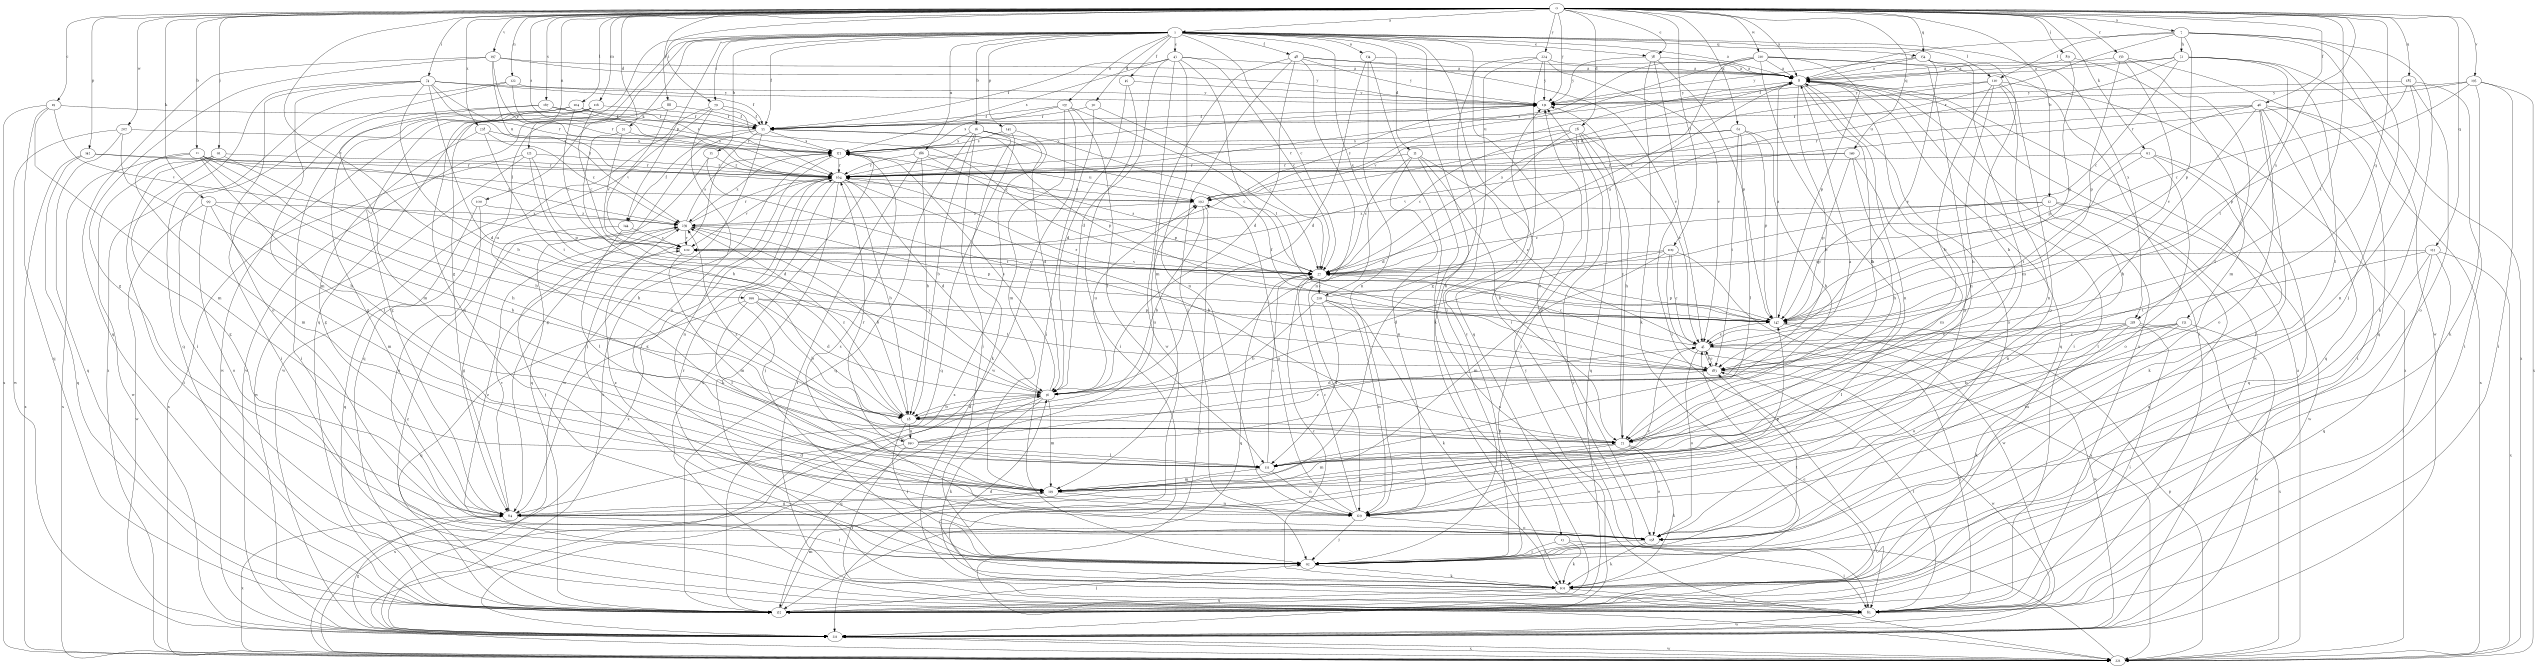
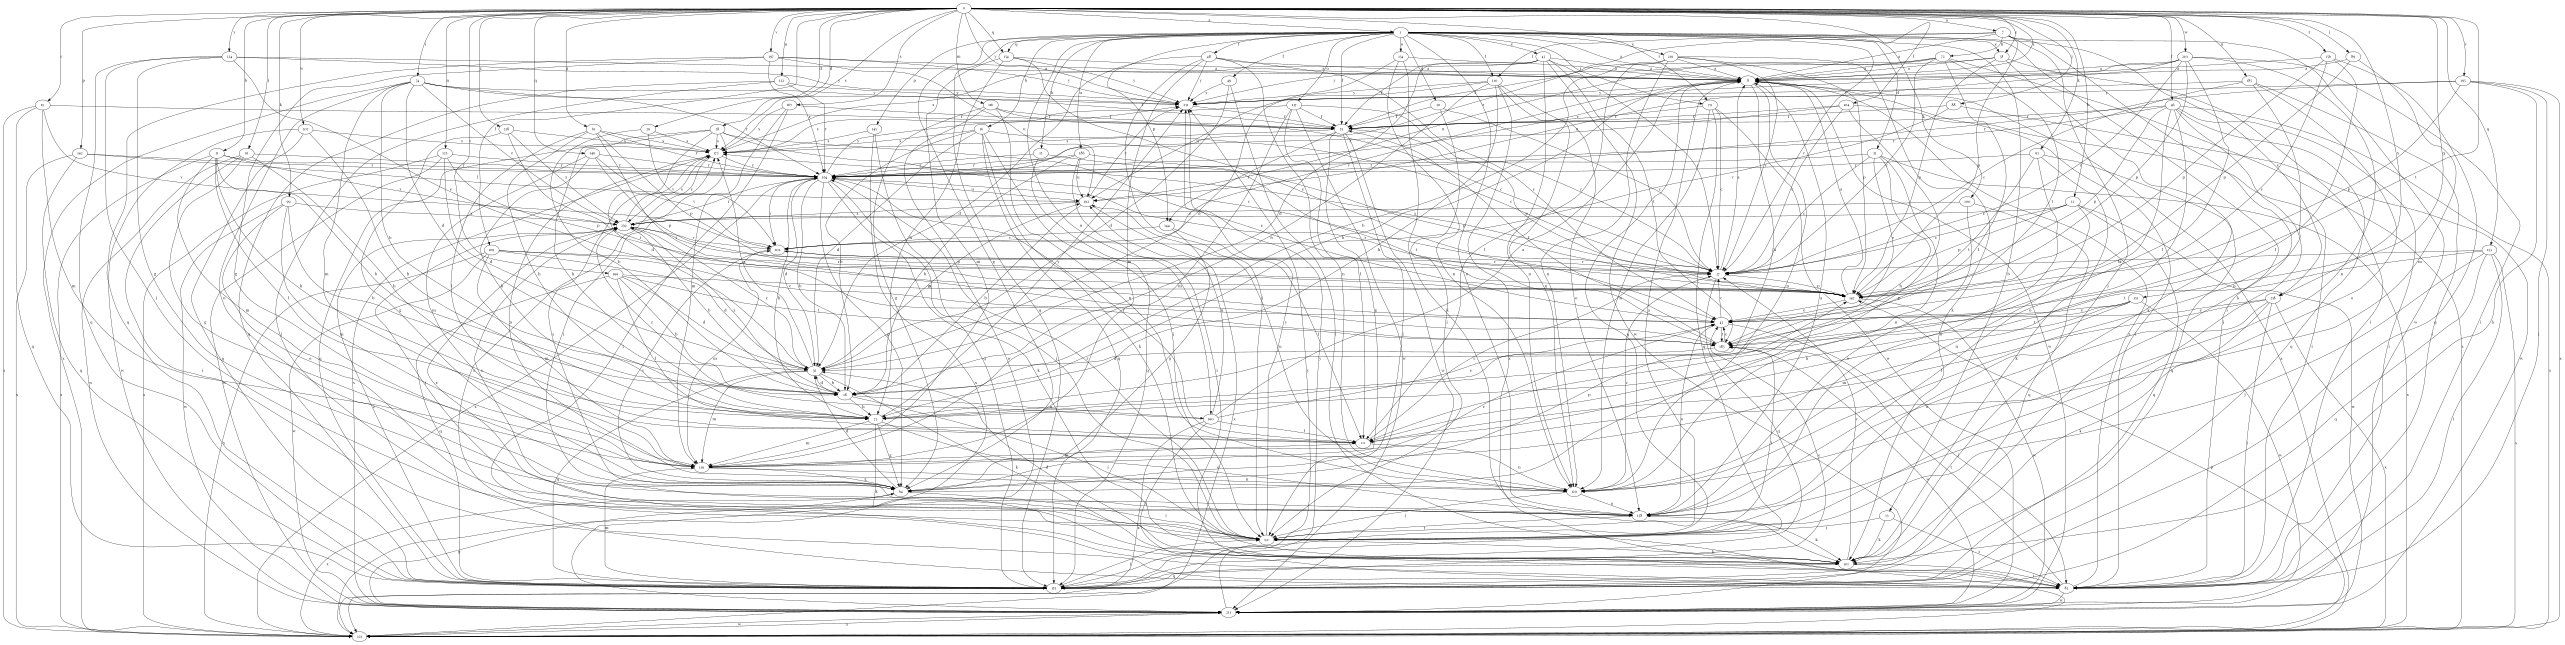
edge "27" -> "219": reversed
